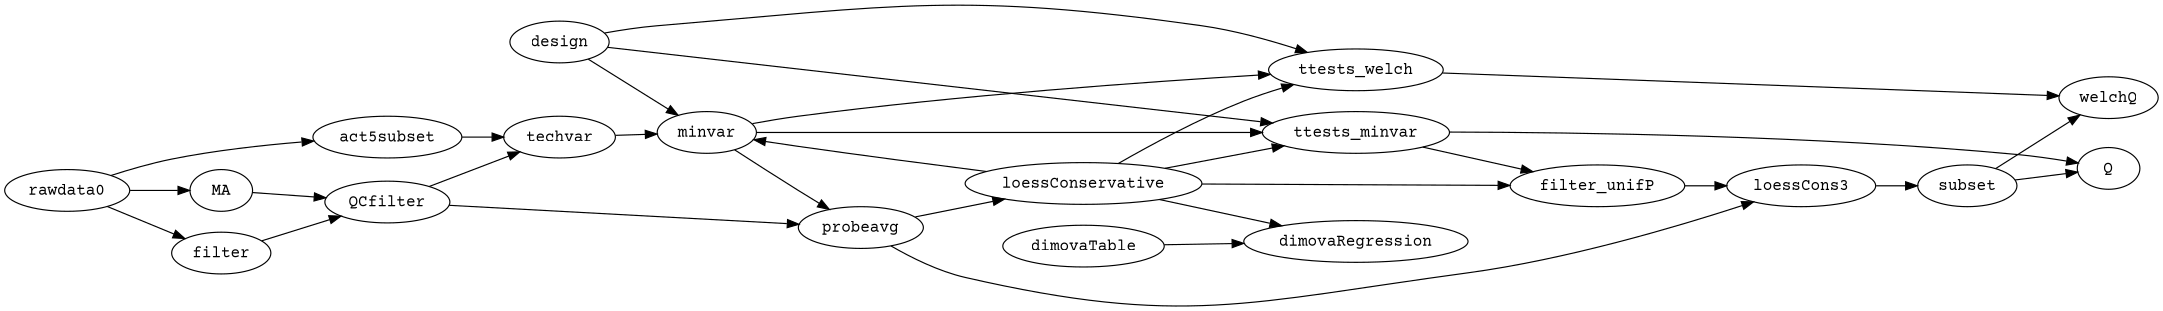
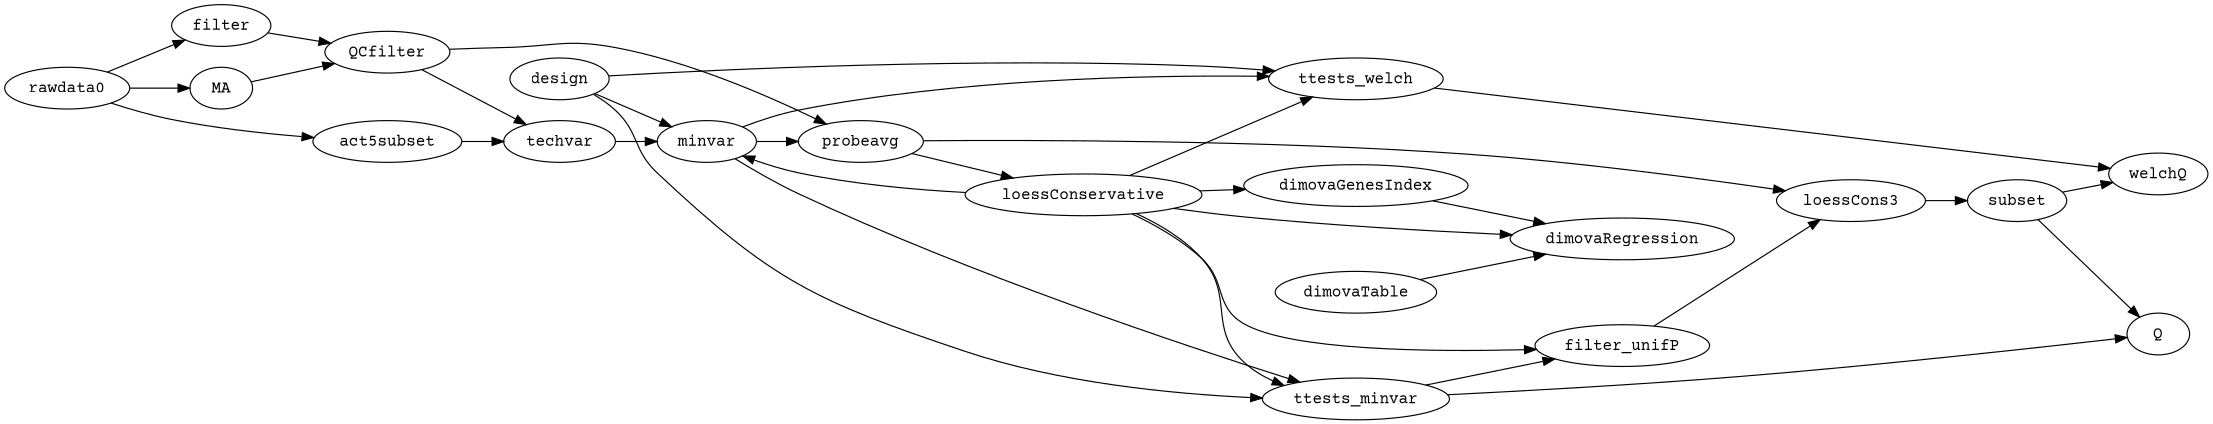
node "dimovaGenesIndex": added
